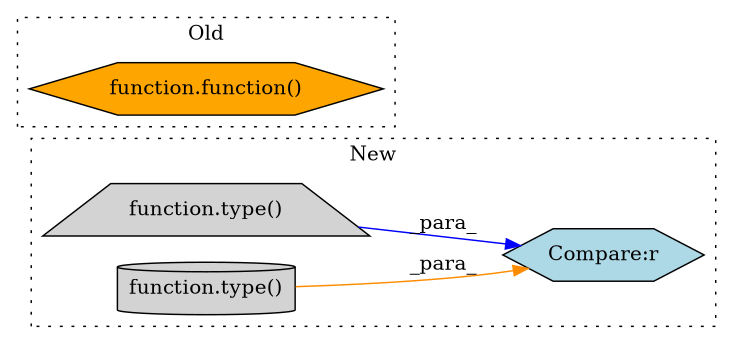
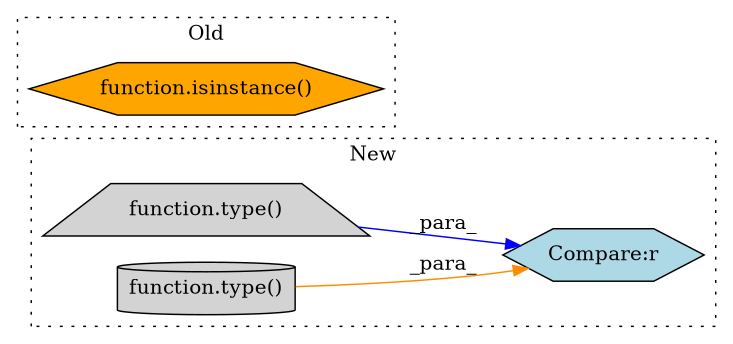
node "function.function()": label "function.function()" -> "function.isinstance()"
